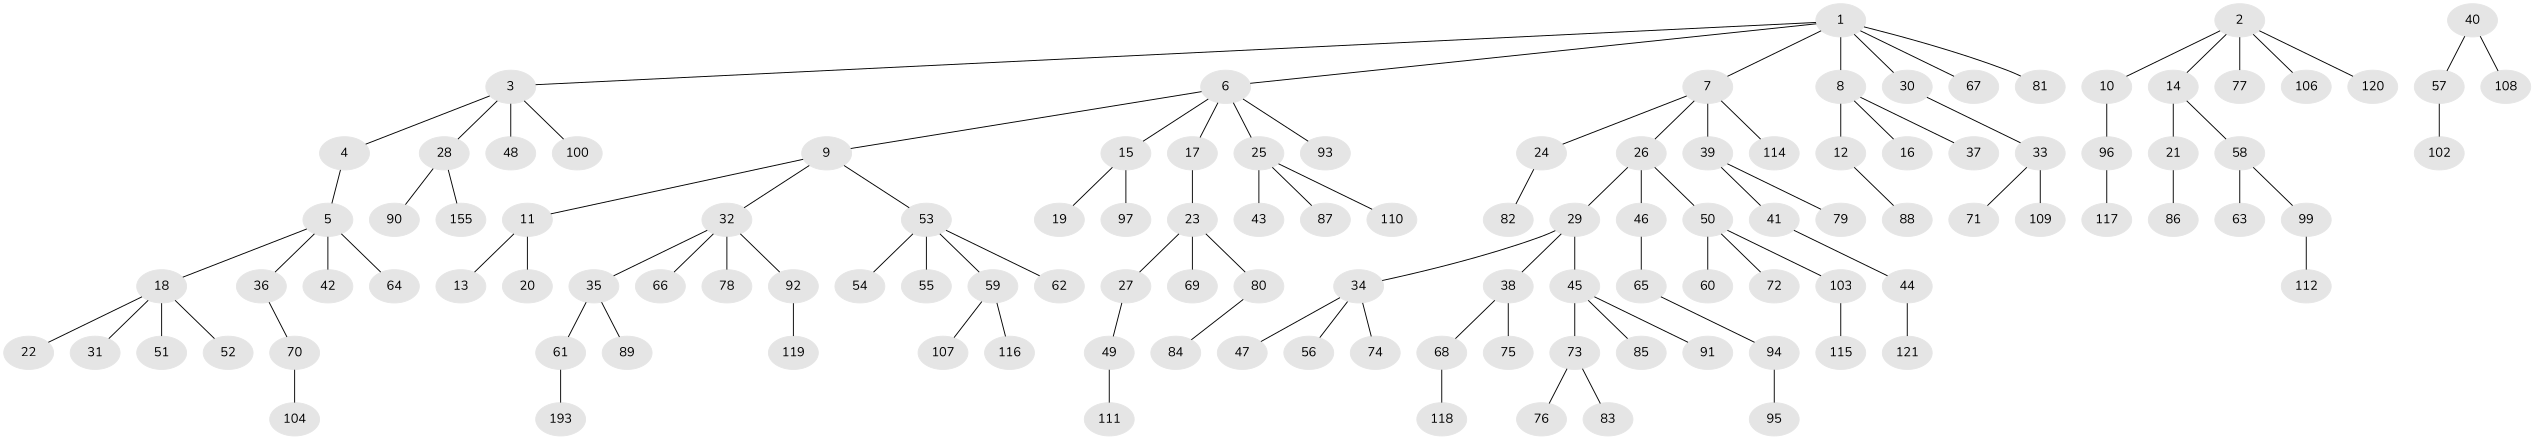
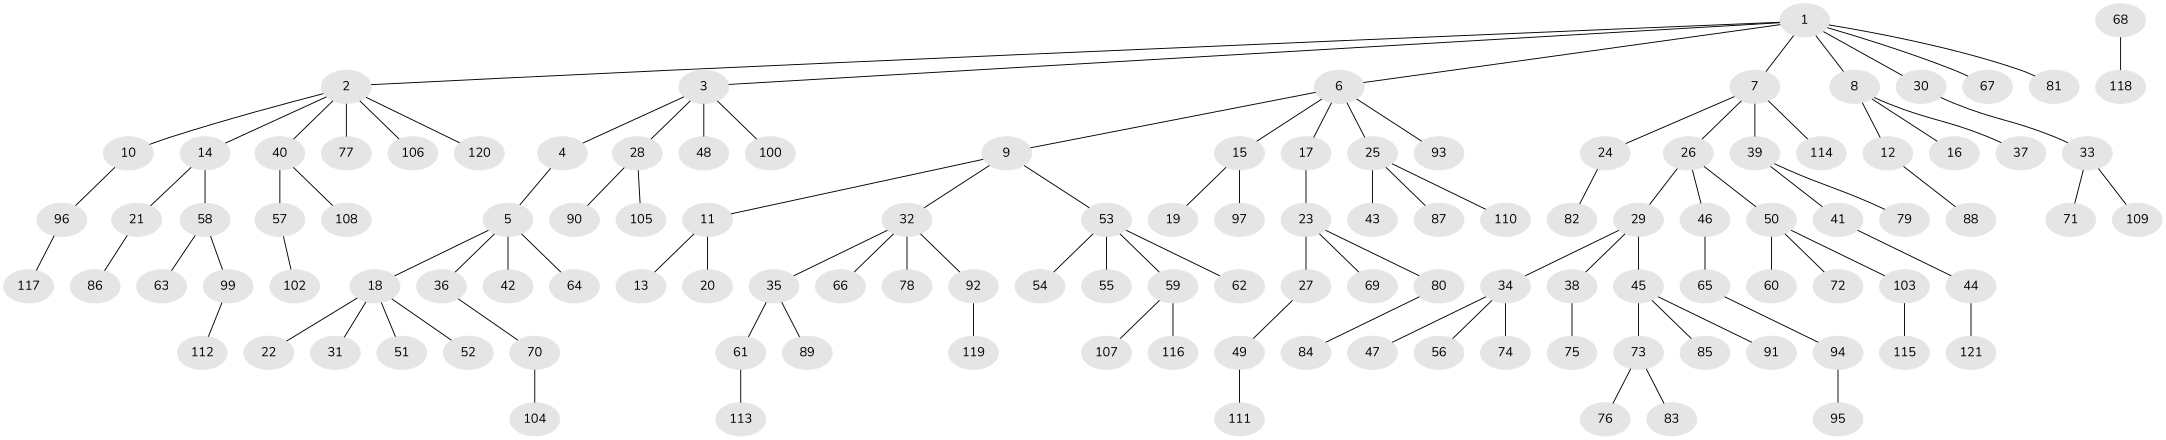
edge "1" -- "2": added
edge "2" -- "40": added
node "155": label "155" -> "105"
edge "38" -- "68": removed
node "193": label "193" -> "113"
